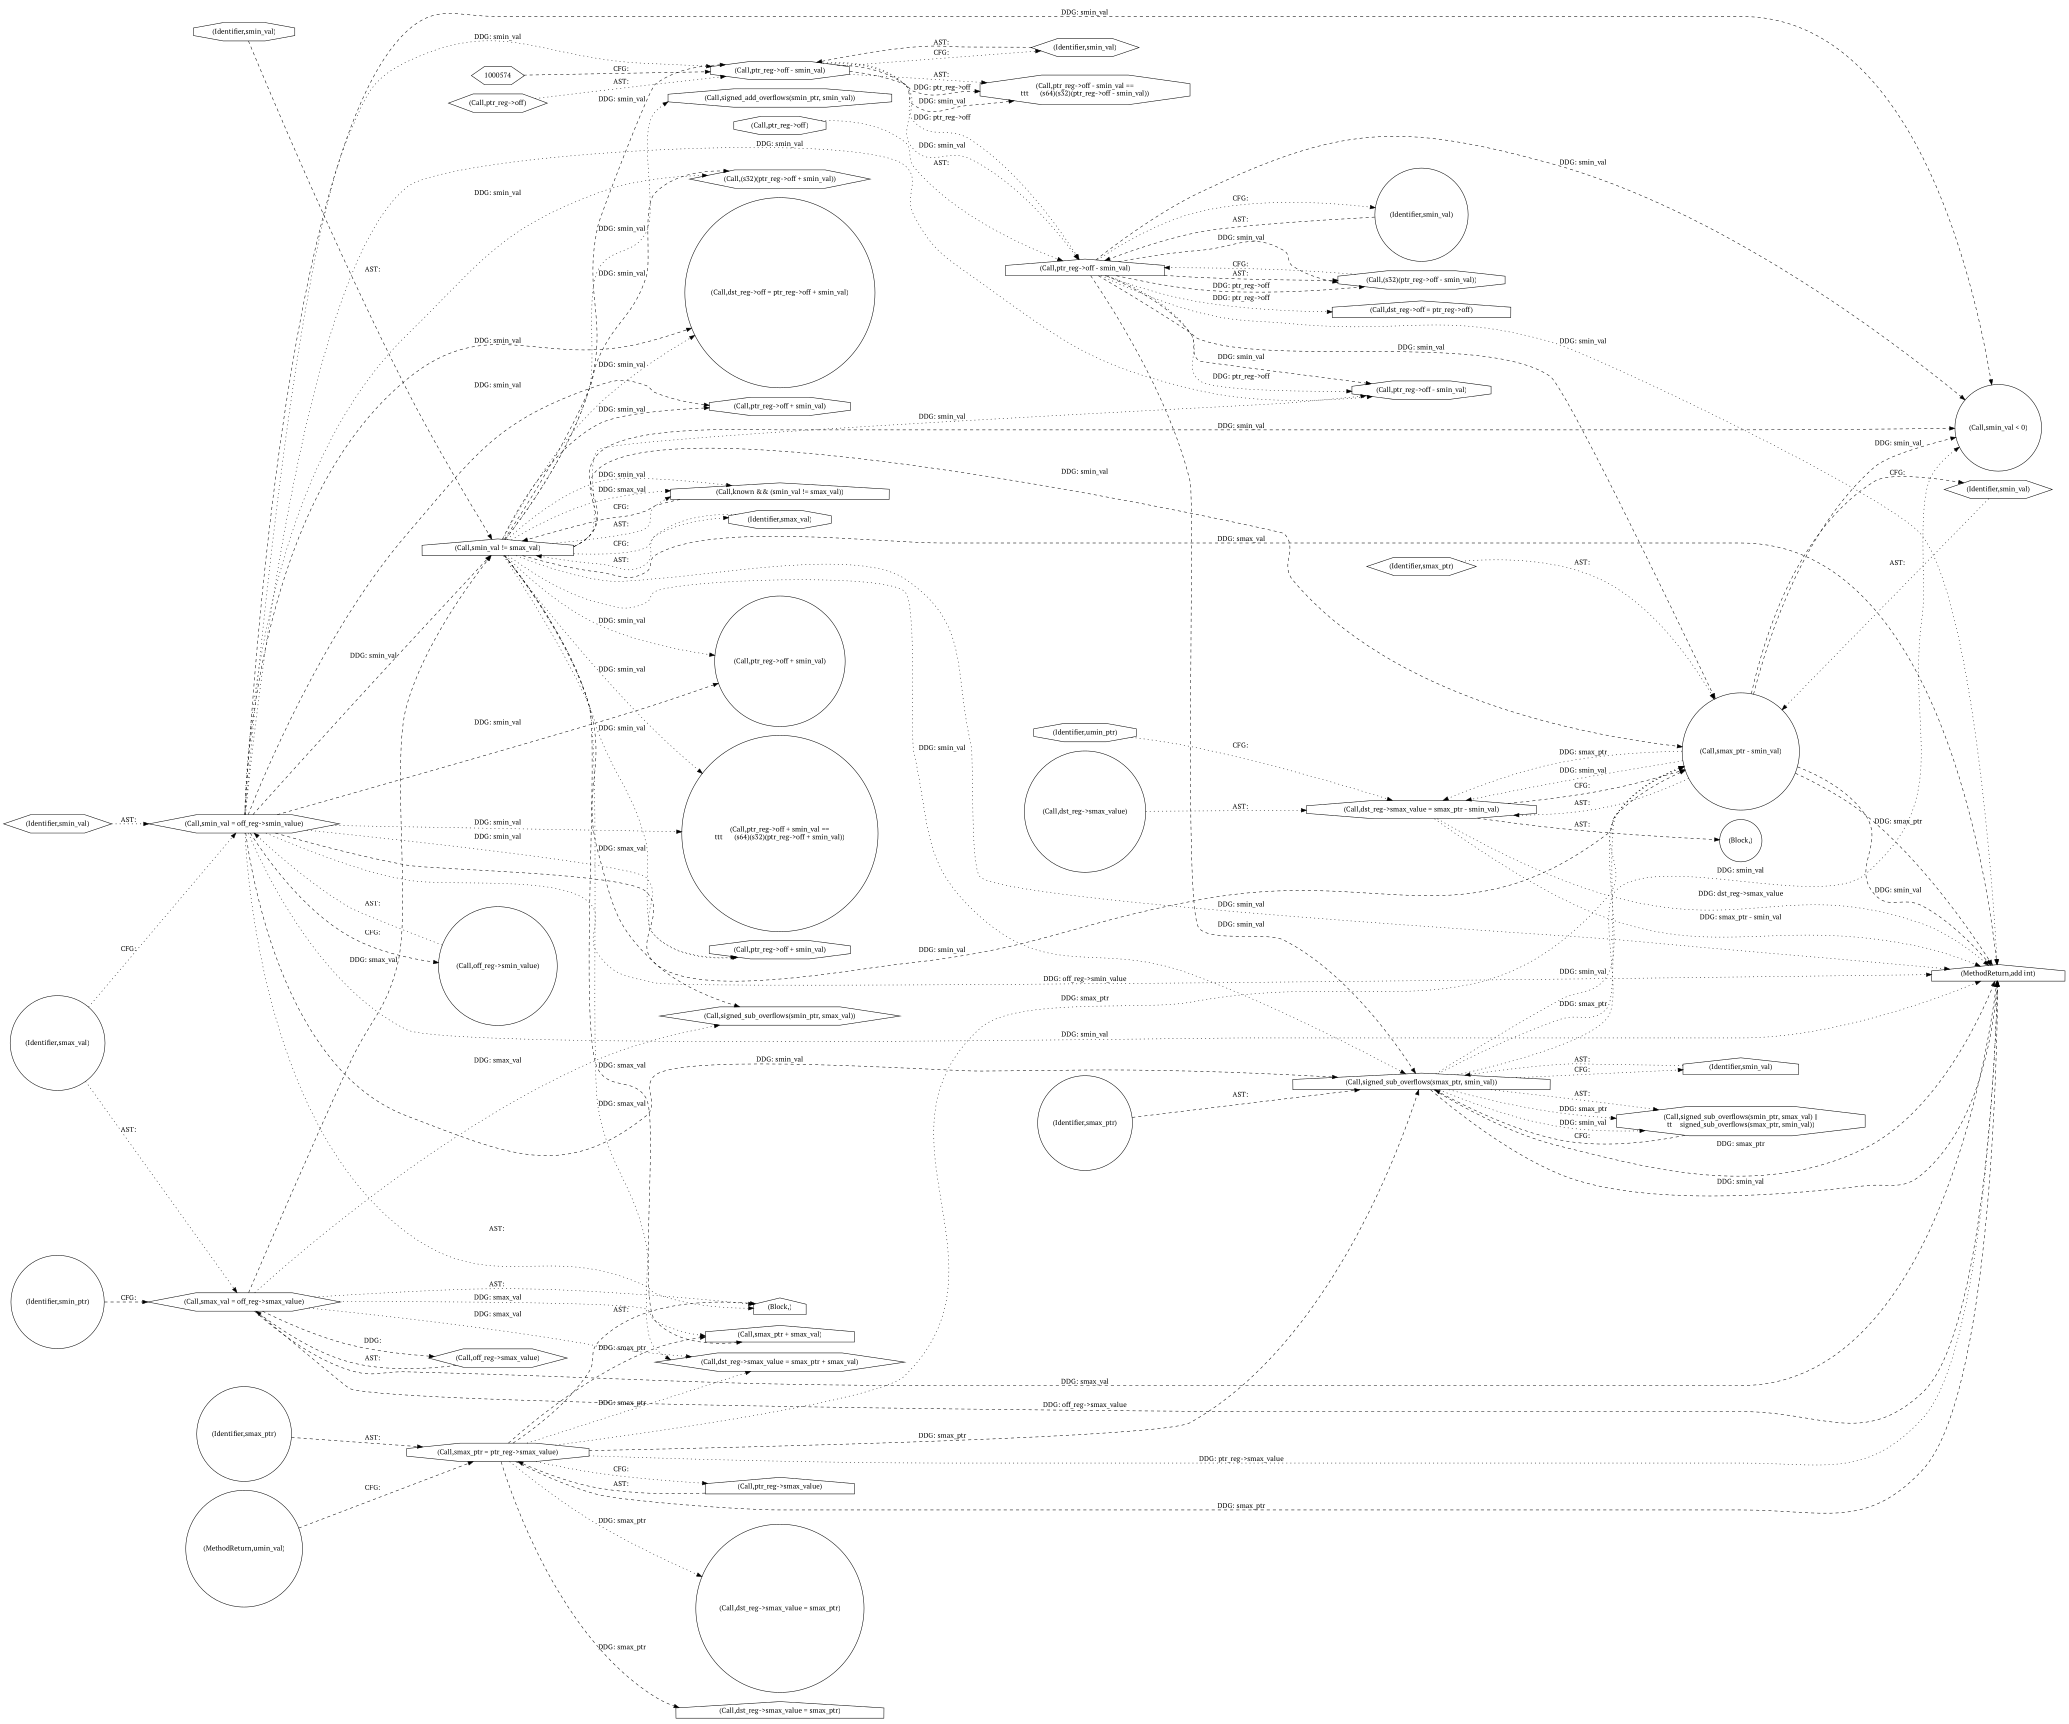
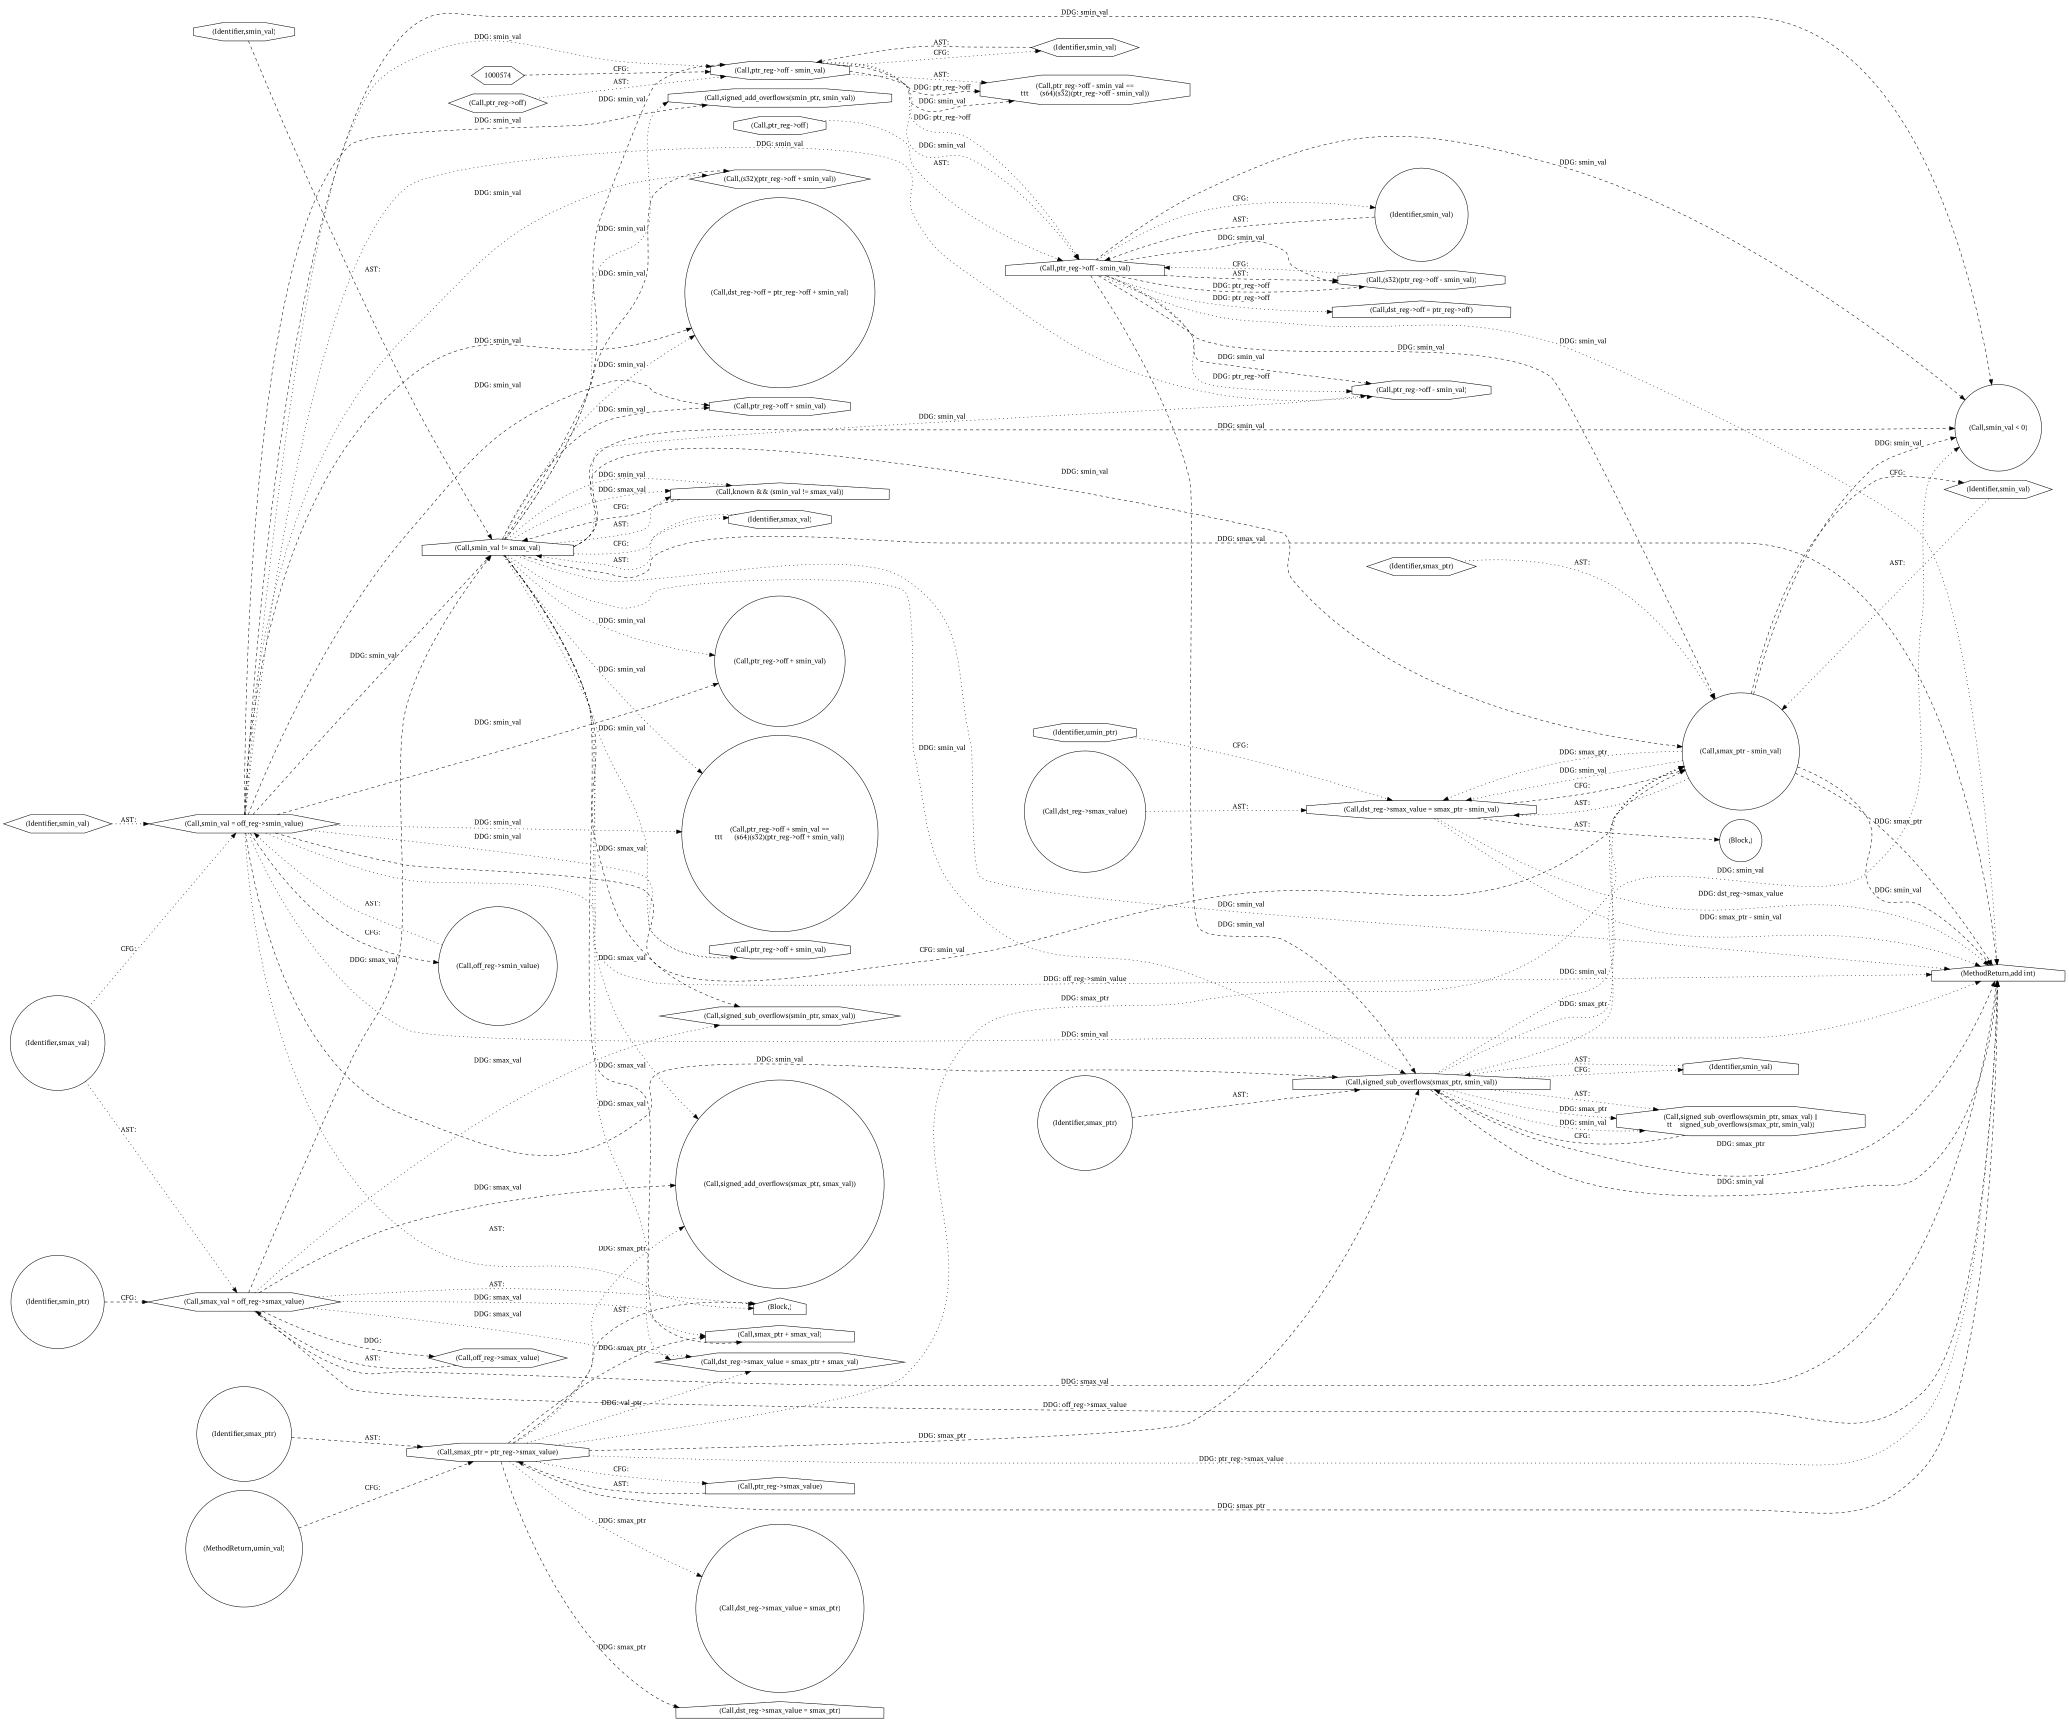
edge "(Call,smin_val = off_reg->smin_value)" -> "(Call,signed_add_overflows(smin_ptr, smin_val))": added, label "DDG: smin_val"
edge "(Call,smin_val = off_reg->smin_value)" -> "(Call,smax_ptr - smin_val)": label "DDG: smin_val" -> "CFG: smin_val"
node "(Call,signed_add_overflows(smax_ptr, smax_val))": added
edge "(Call,smax_ptr = ptr_reg->smax_value)" -> "(Call,dst_reg->smax_value = smax_ptr + smax_val)": label "DDG: smax_ptr" -> "DDG: val_ptr"
